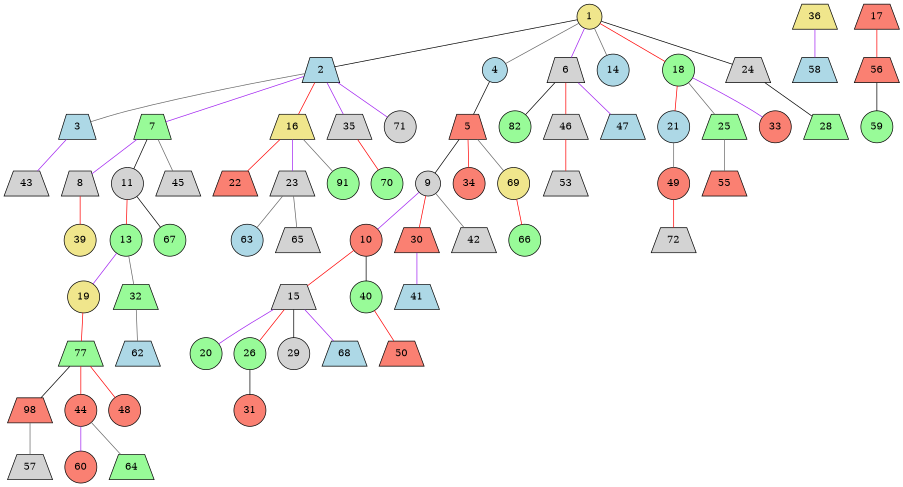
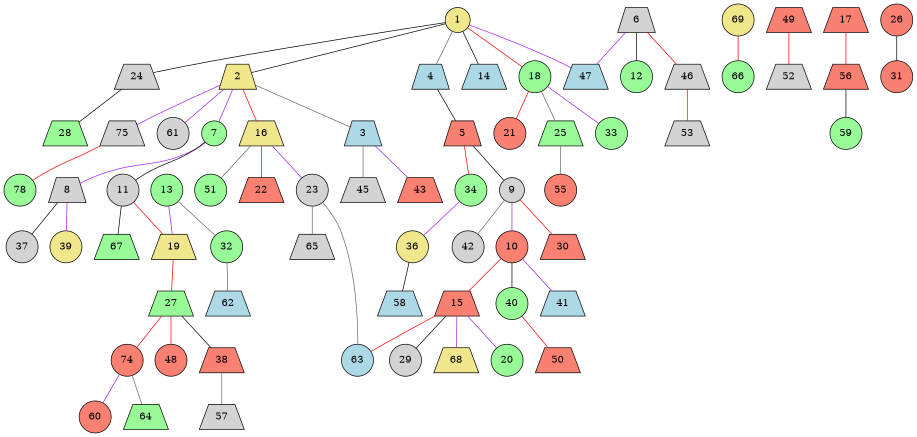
node "36": shape trapezium -> circle
edge "1" -- "14": color gray40 -> black
edge "1" -- "6": now "1" -- "47"
edge "36" -- "58": color purple -> black
node "2": fillcolor lightblue -> khaki
node "4": shape circle -> trapezium
node "14": shape circle -> trapezium
node "7": shape trapezium -> circle
node "35": label "35" -> "75"
node "71": label "71" -> "61"
node "82": label "82" -> "12"
node "21": fillcolor lightblue -> salmon
node "33": fillcolor salmon -> palegreen
edge "7" -- "45": now "3" -- "45"
edge "5" -- "69": removed
edge "21" -- "49": removed
node "43": fillcolor lightgrey -> salmon
node "23": shape trapezium -> circle
node "91": label "91" -> "51"
node "70": label "70" -> "78"
node "34": fillcolor salmon -> palegreen
node "49": shape circle -> trapezium
node "55": shape trapezium -> circle
edge "8" -- "39": color red -> purple
edge "11" -- "13": now "11" -- "19"
edge "34" -- "36": added
node "67": shape circle -> trapezium
node "42": shape trapezium -> circle
node "72": label "72" -> "52"
node "37": added
edge "30" -- "41": now "10" -- "41"
node "19": shape circle -> trapezium
node "32": shape trapezium -> circle
node "15": fillcolor lightgrey -> salmon
edge "15" -- "26": now "15" -- "63"
node "77": label "77" -> "27"
node "26": fillcolor palegreen -> salmon
node "68": fillcolor lightblue -> khaki
node "98": label "98" -> "38"
node "44": label "44" -> "74"
